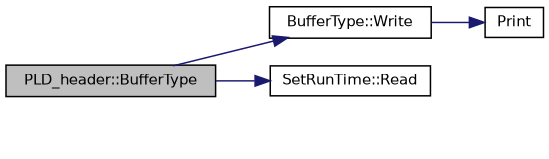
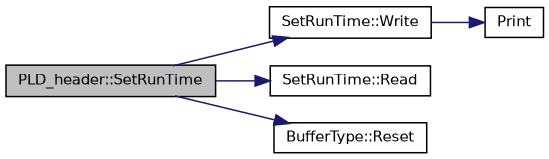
node "BufferType::Write": label "BufferType::Write" -> "SetRunTime::Write"
node "PLD_header::BufferType": label "PLD_header::BufferType" -> "PLD_header::SetRunTime"
node "BufferType::Reset": added
